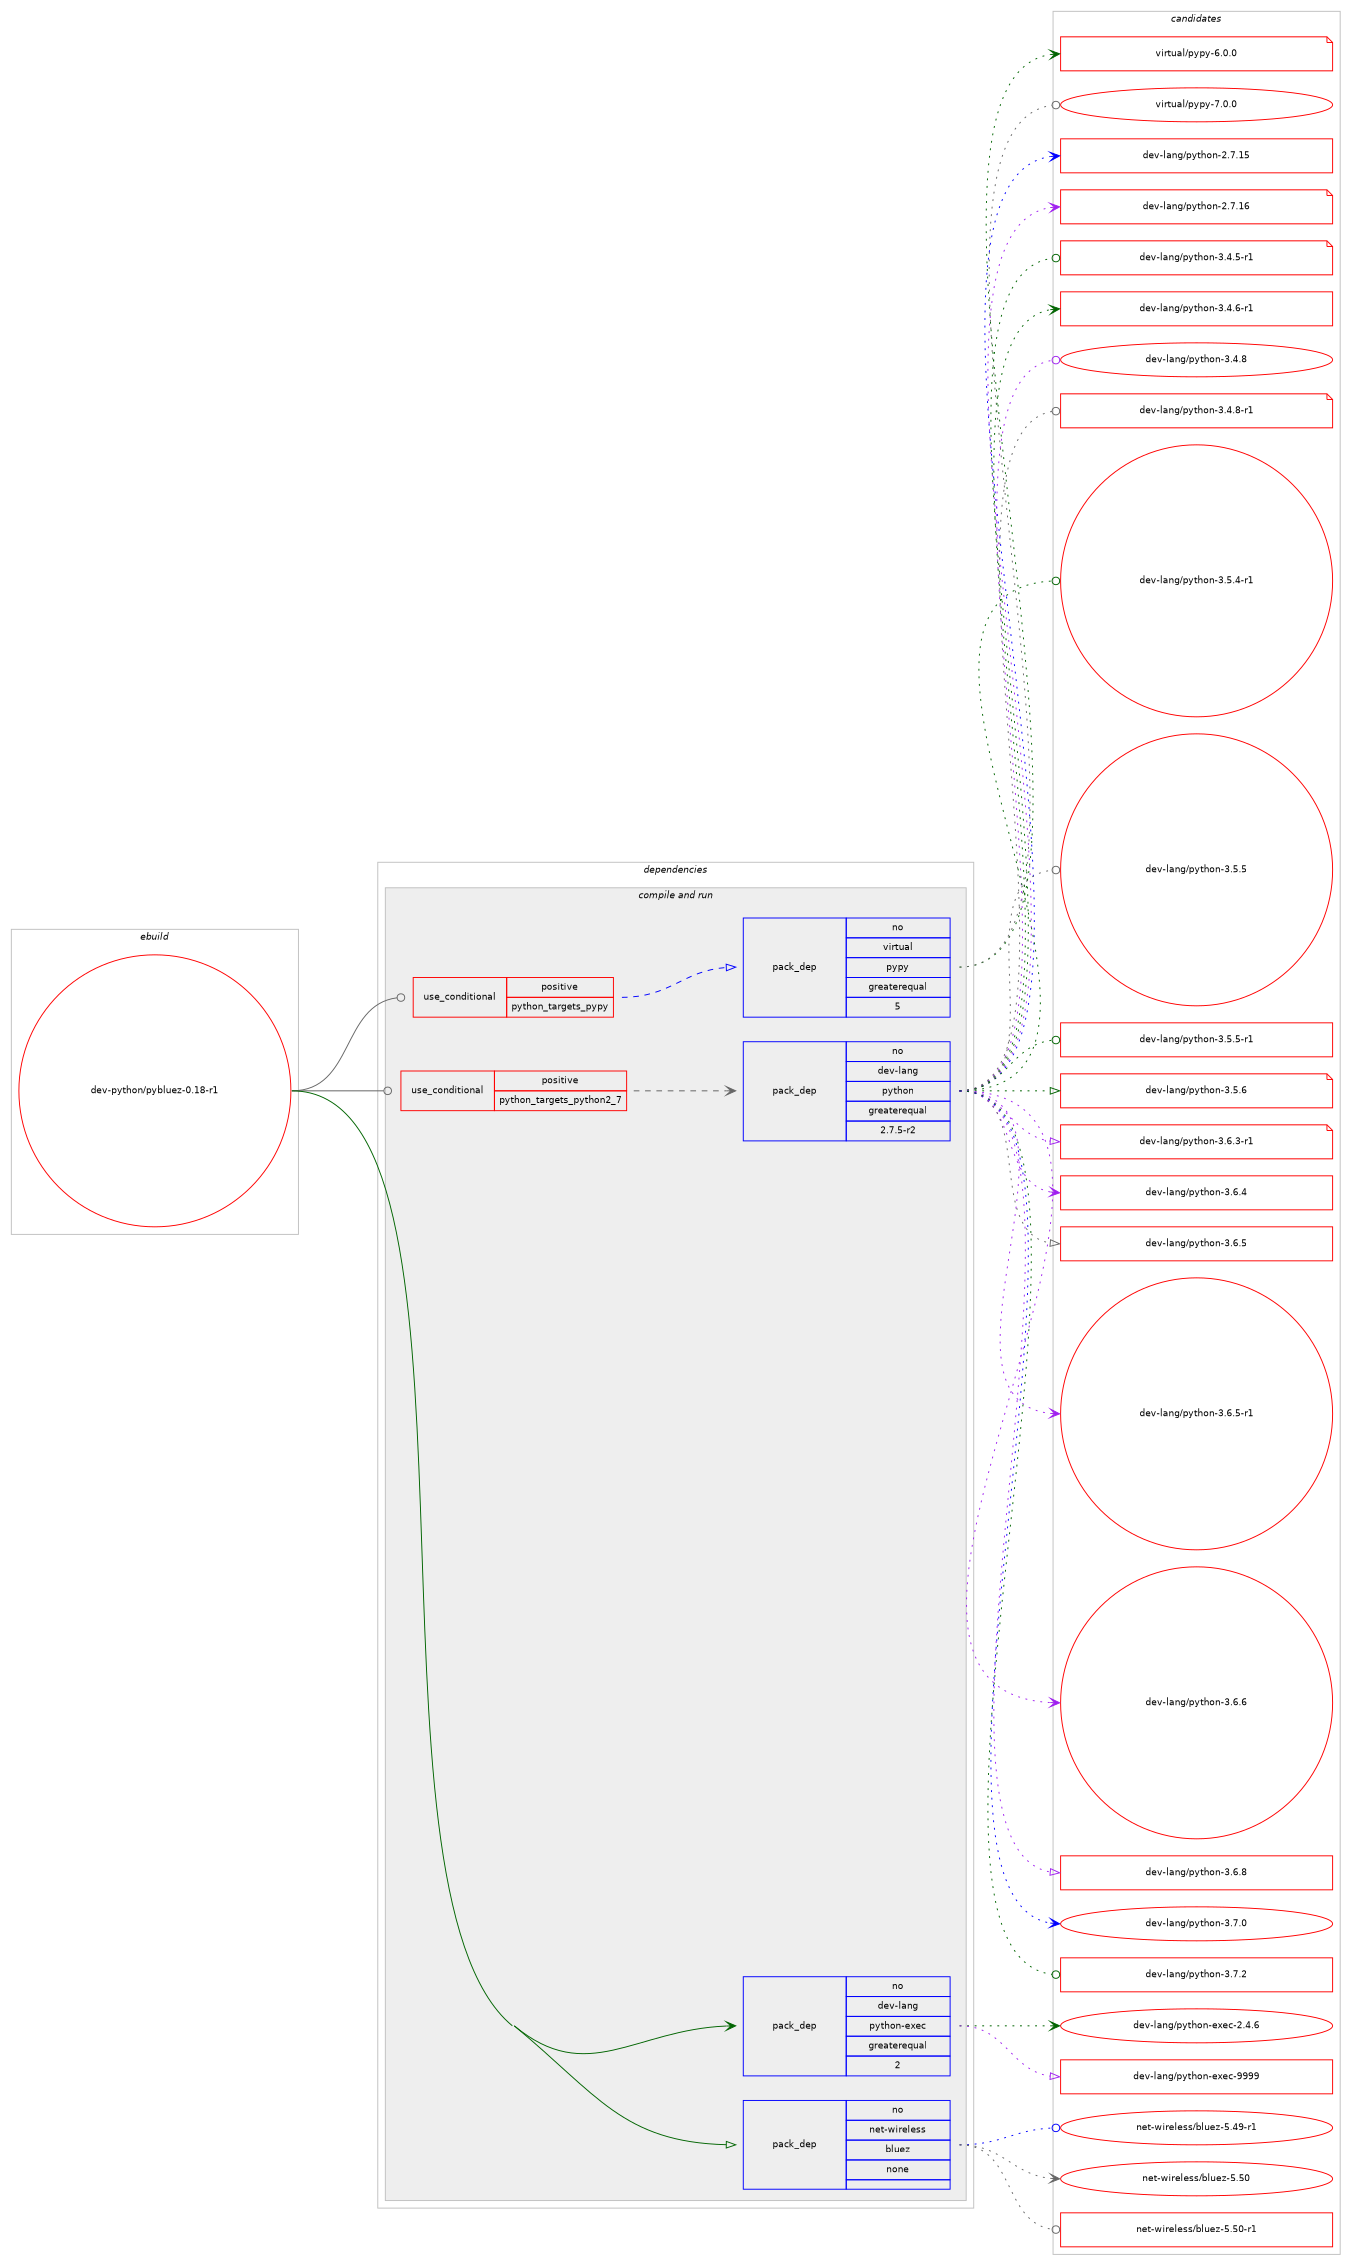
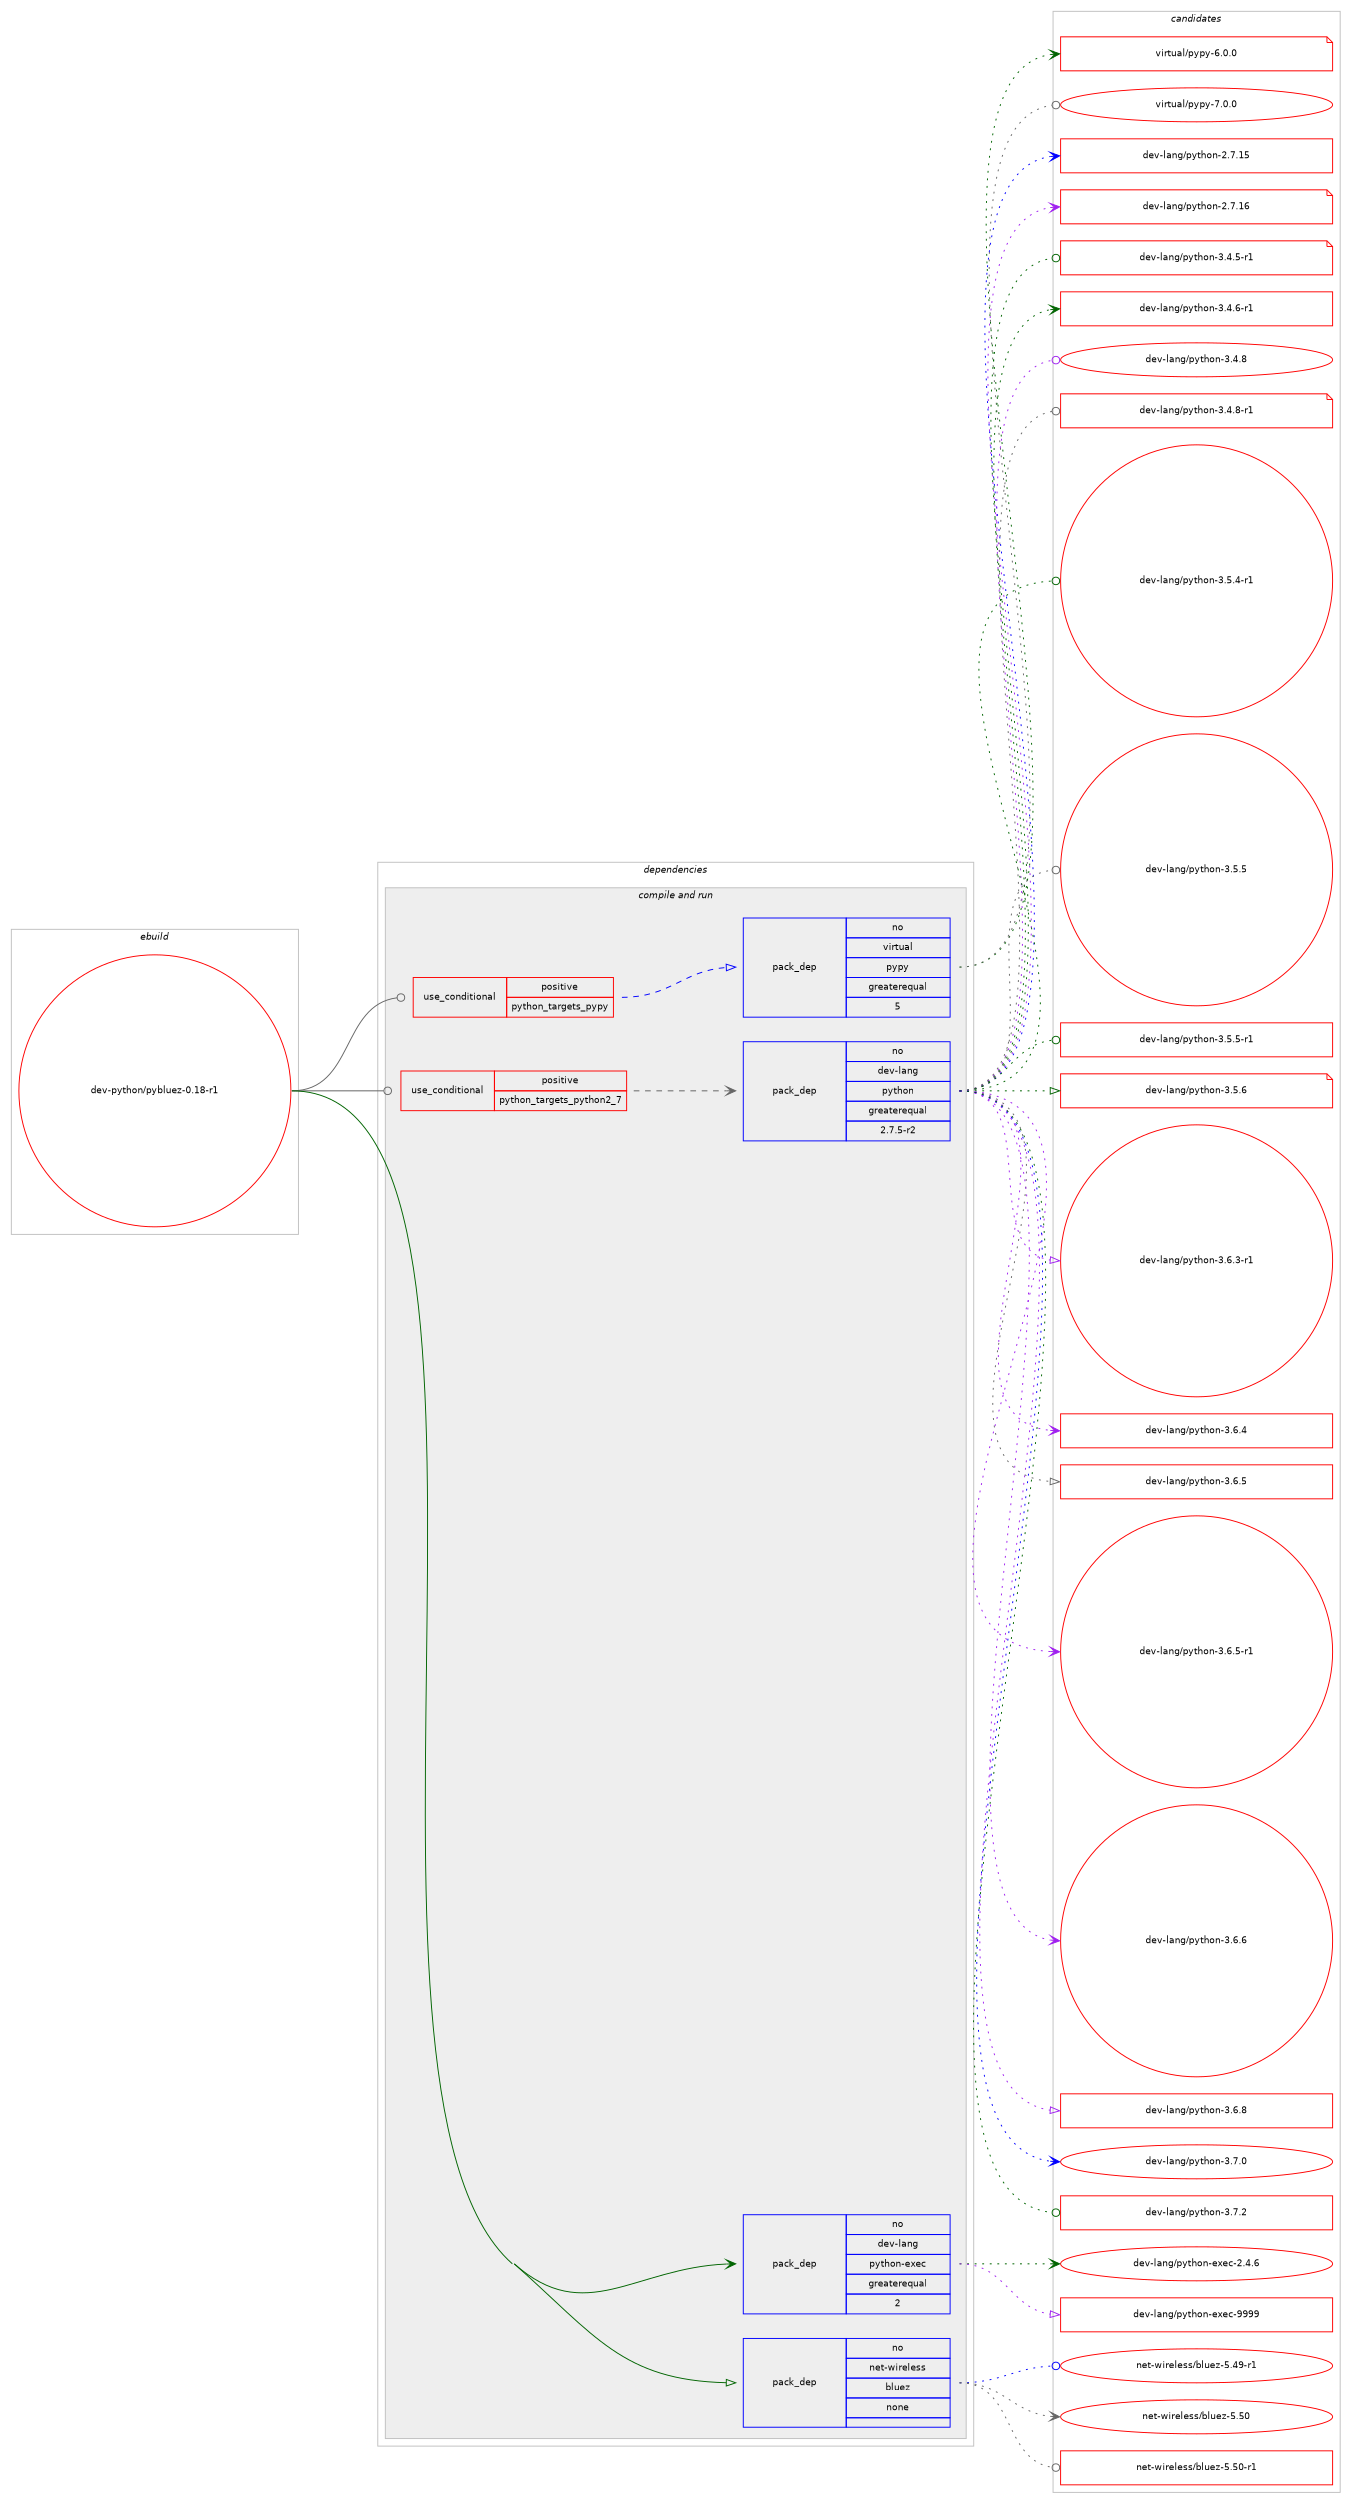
node "dev-lang/python-3.6.3-r1": shape note -> circle
